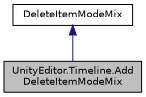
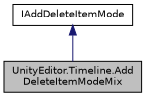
node "DeleteItemModeMix": label "DeleteItemModeMix" -> "IAddDeleteItemMode"
